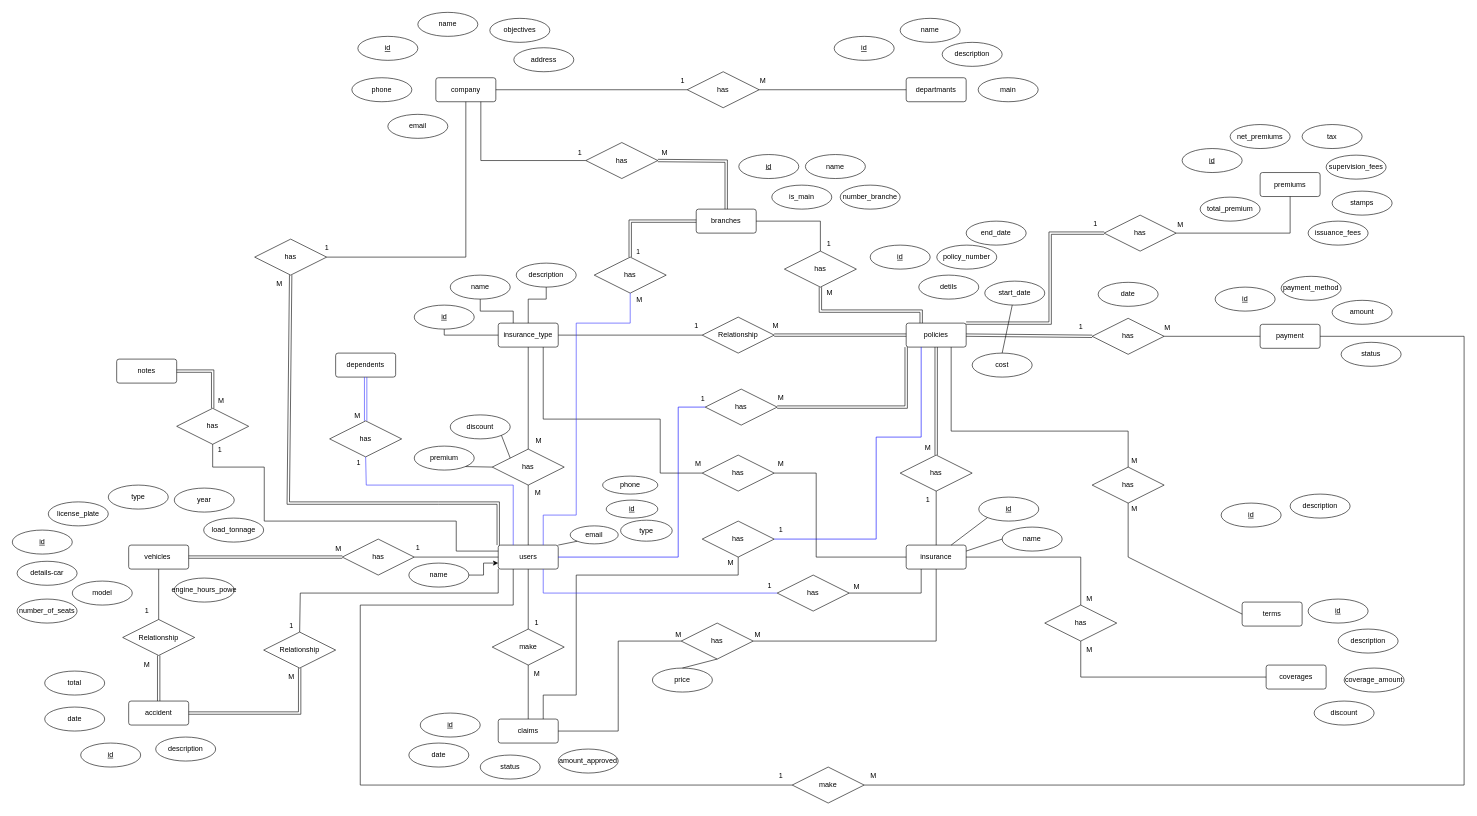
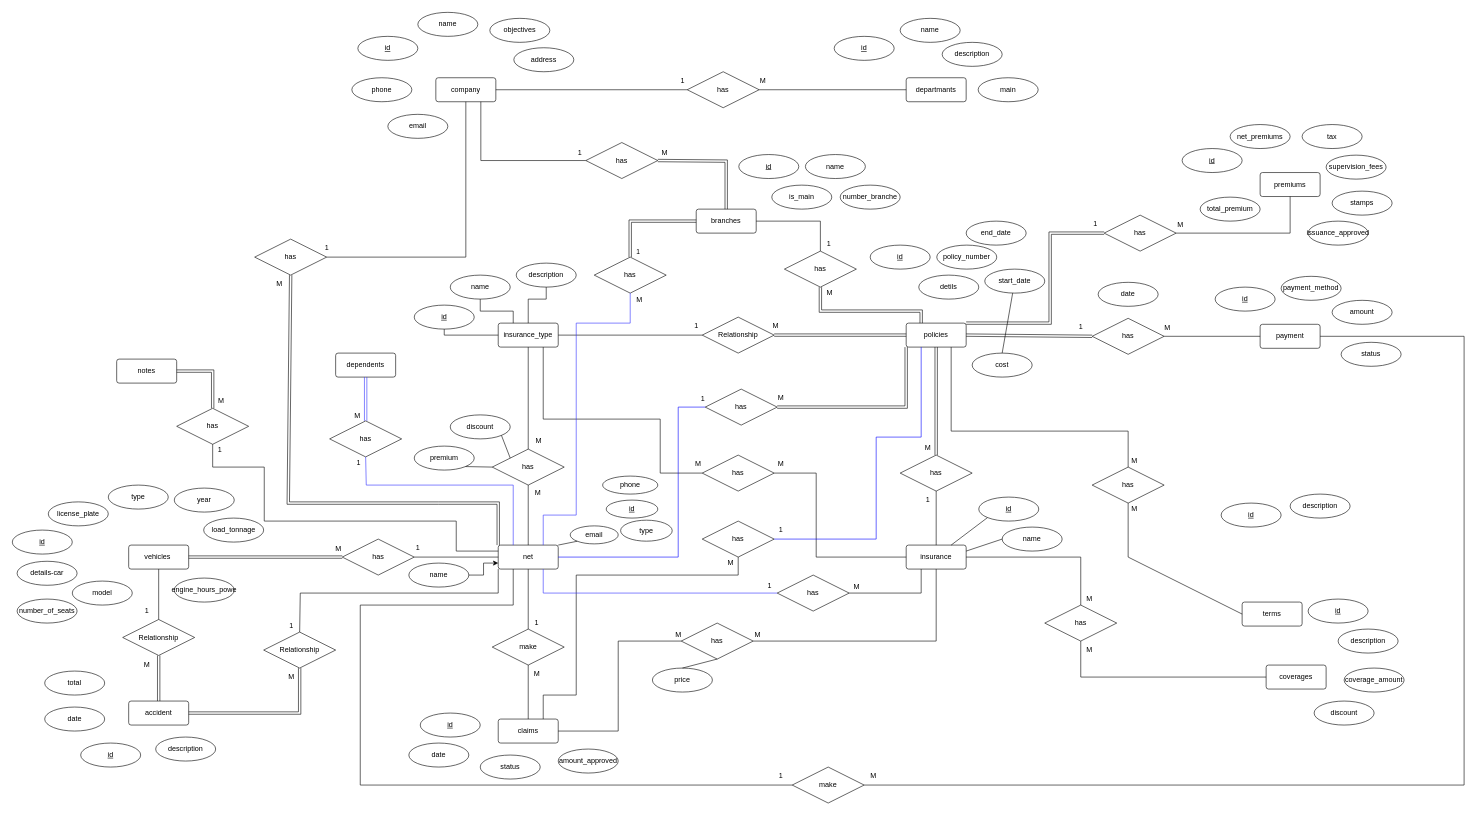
node "issuance_fees": label "issuance_fees" -> "issuance_approved"
node "start_date": moved (1015, 293) -> (1015, 281)
node "users": label "users" -> "net"
